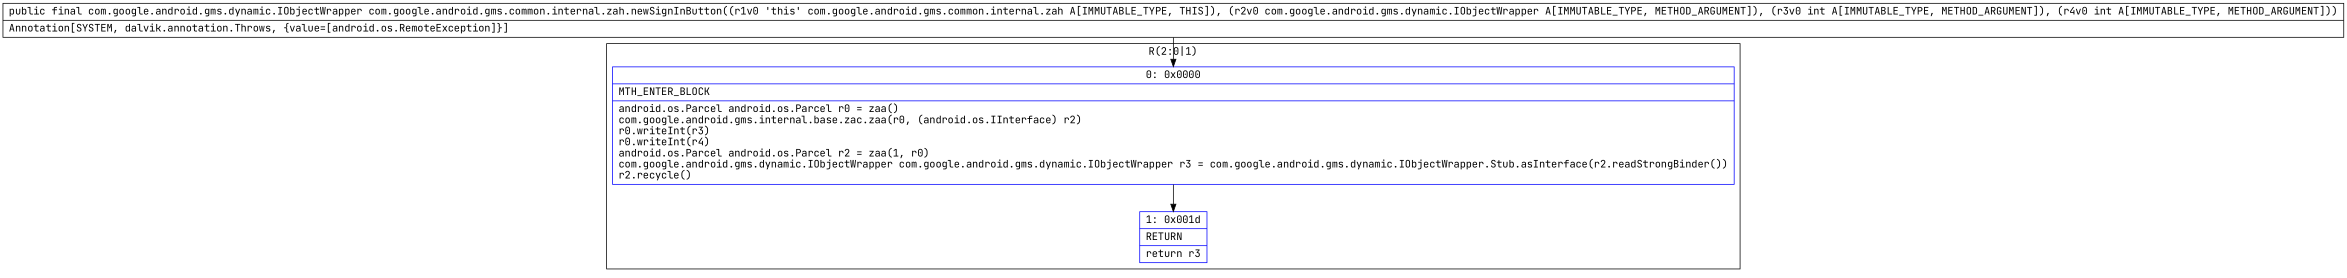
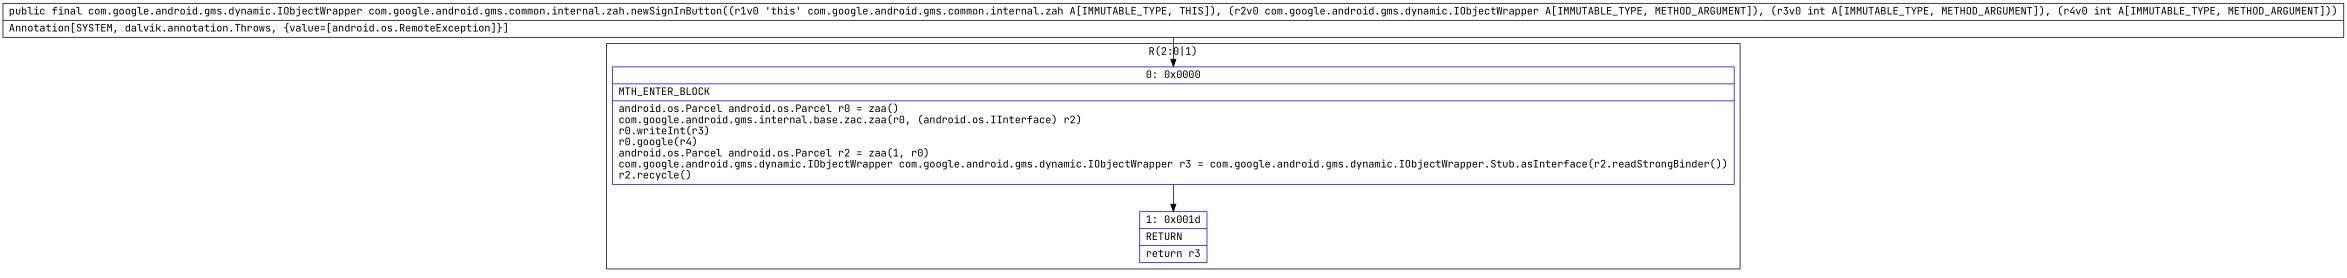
node "0: 0x0000": text "r0.writeInt(r4)" -> "r0.google(r4)"
